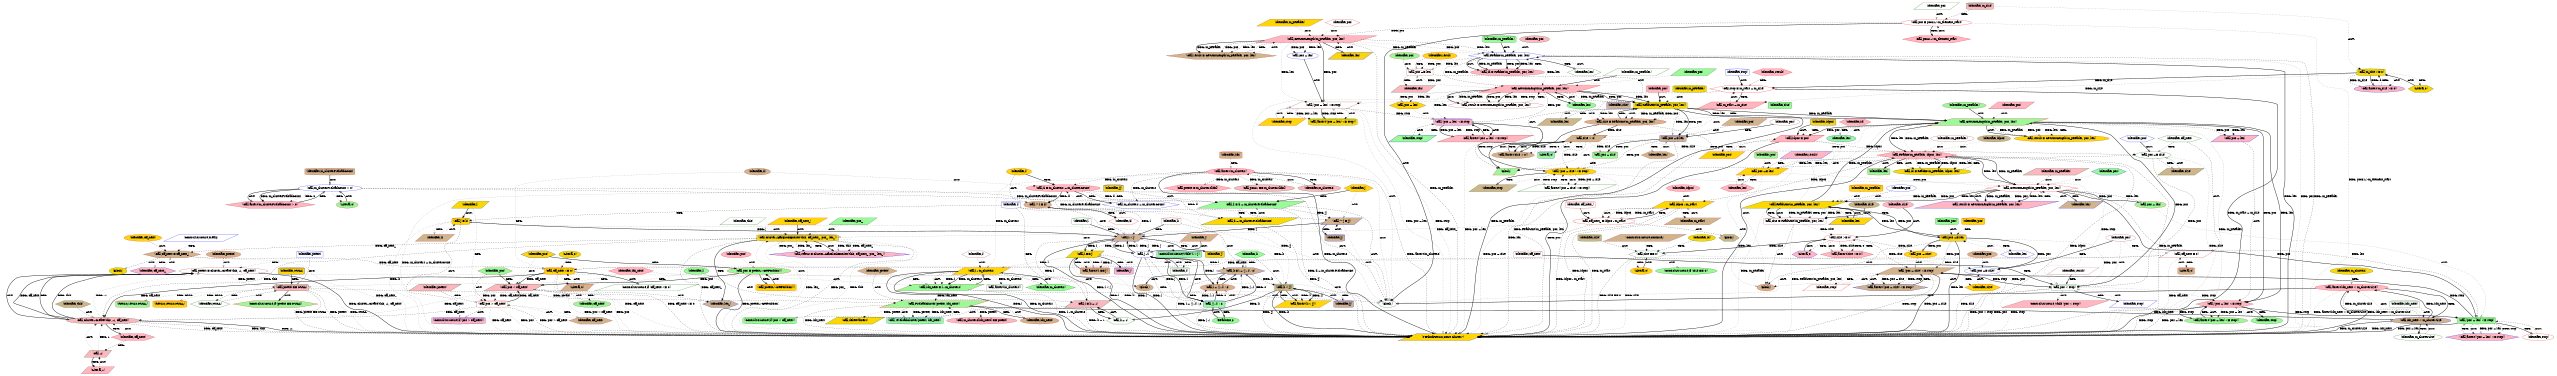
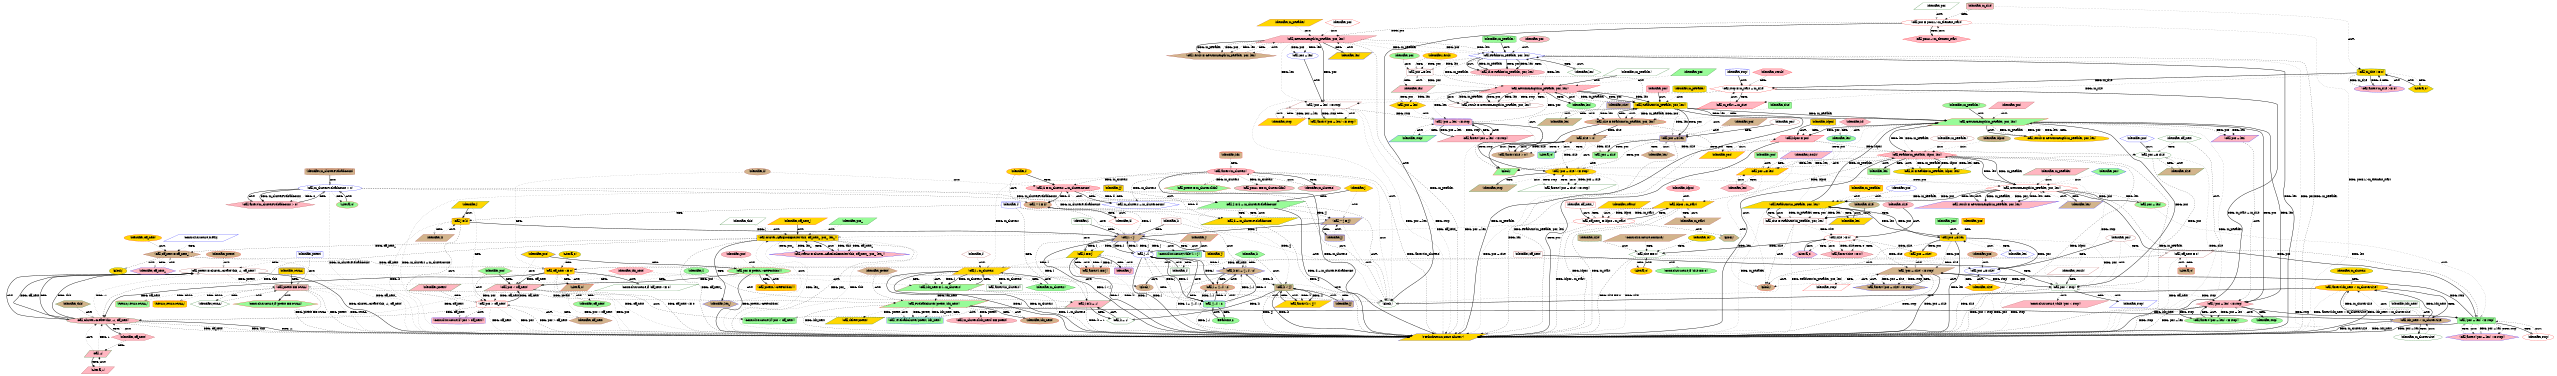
node "(Call,pNext = m_clusters[idx])": fillcolor lightpink -> palegreen
node "(Identifier,status)": added
edge "(Call,k < jj)" -> "(Call,j = k)": removed, label "DDG: k"
edge "(Call,jj = ii + m_clusterPreloadCount)" -> "(MethodReturn,const Cluster*)": style dashed -> bold
node "(Call,assert(idx_next < m_clusterSize))": fillcolor lightpink -> gold
edge "(Call,pos < off_next)" -> "(Identifier,len_)": now "(Call,pos < off_next)" -> "(ControlStructure,if (pos < off_next))"
node "(Call,delete assert)": label "(Call,delete assert)" -> "(Call,delete pNext)"
edge "(Call,m_clusterPreloadCount > 0)" -> "(MethodReturn,const Cluster*)": added, label "DDG: m_clusterPreloadCount"
